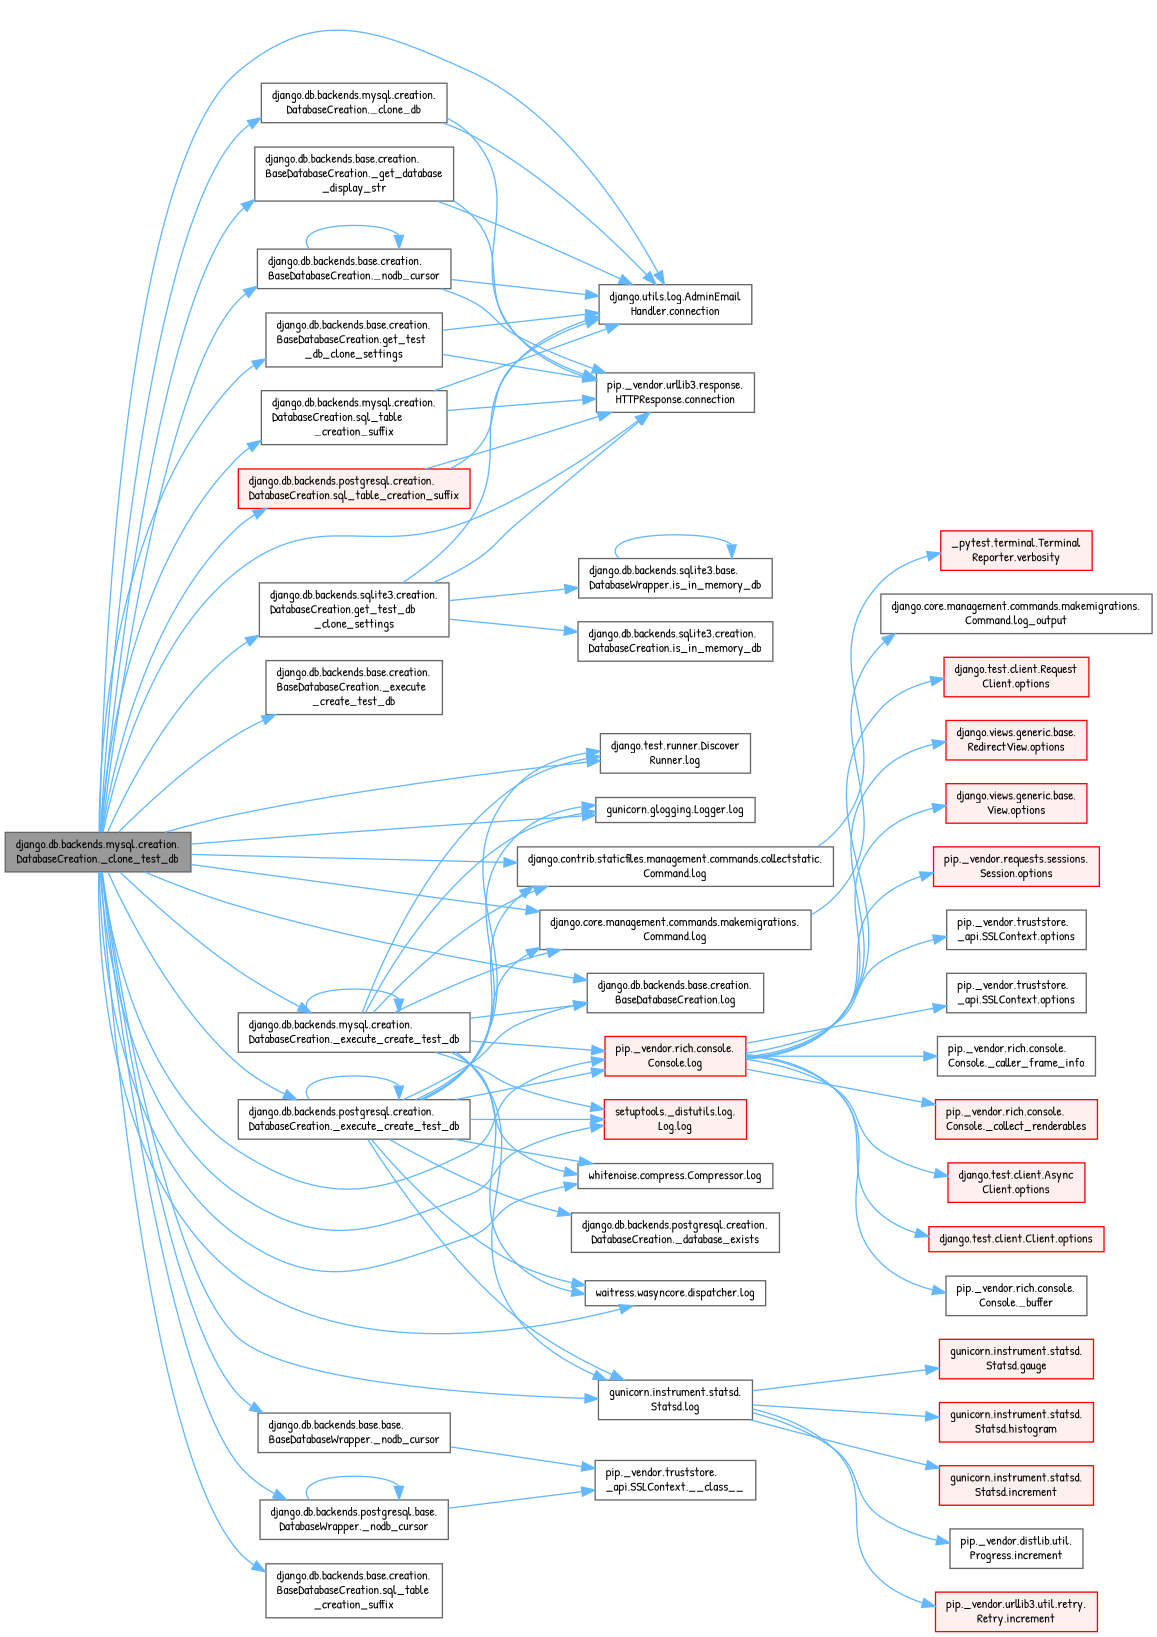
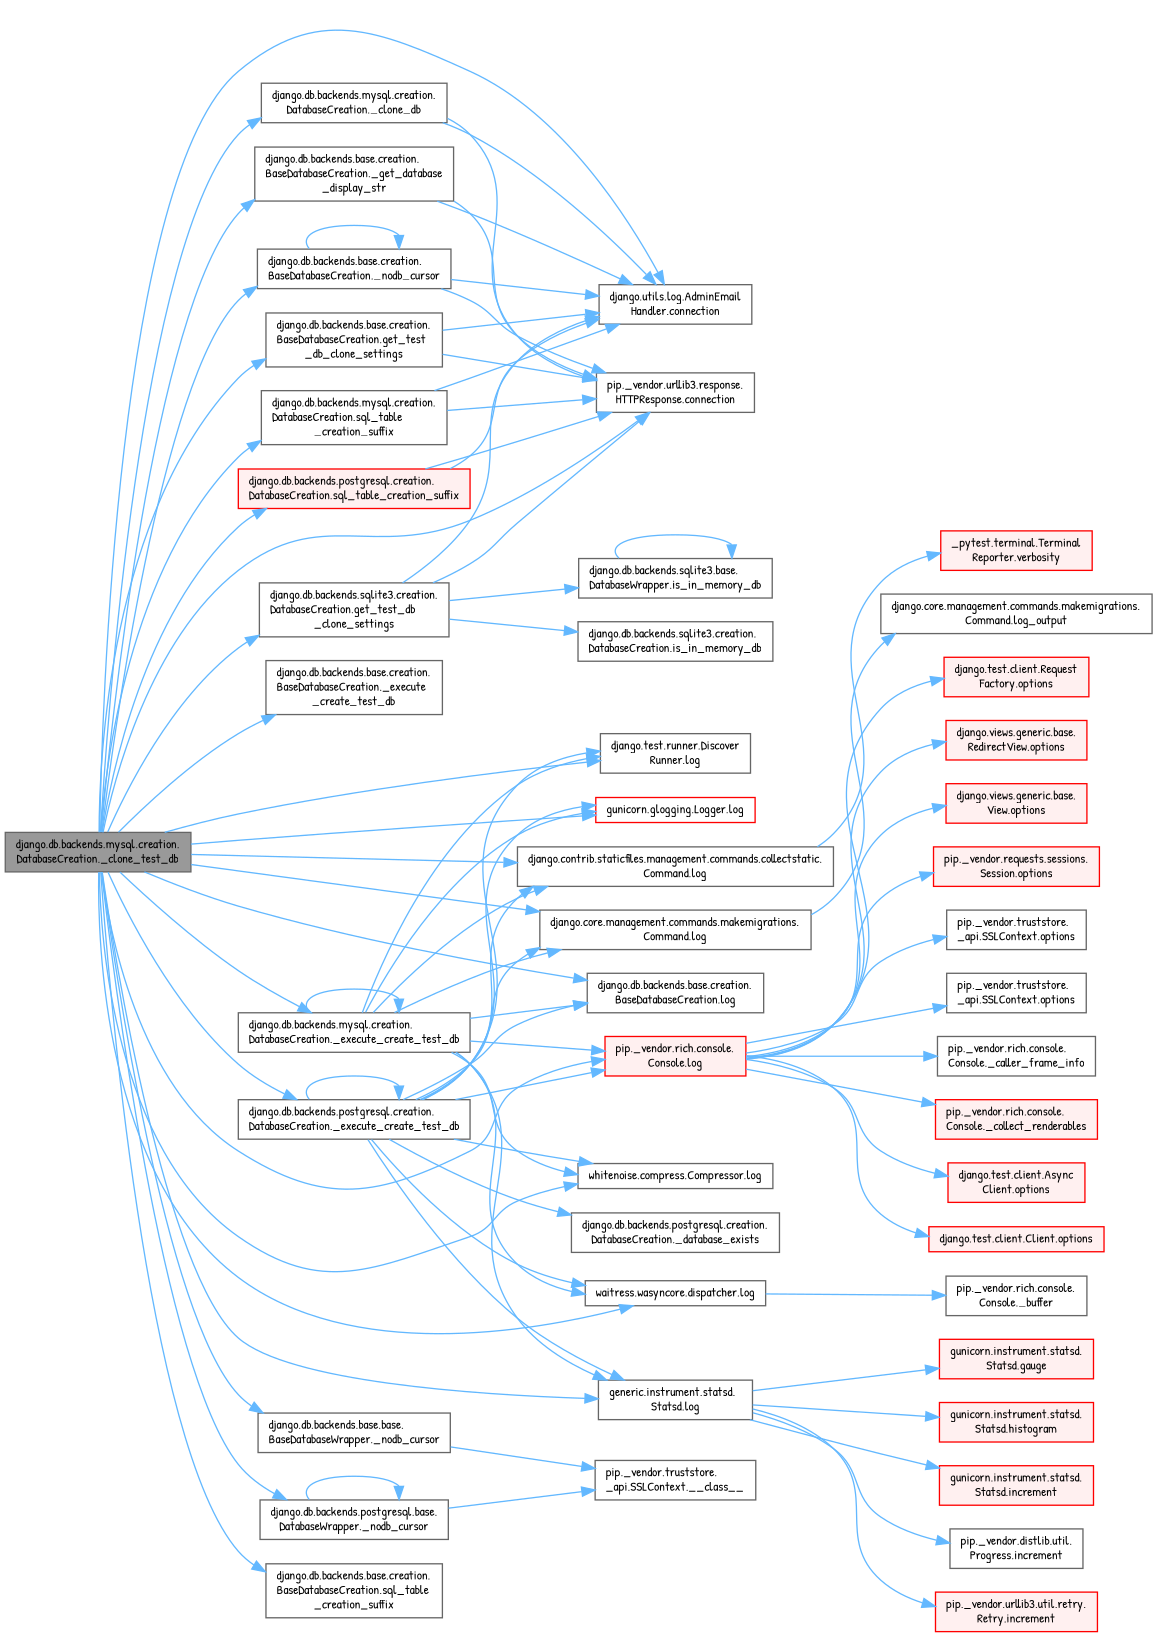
node "django.test.client.Request Client.options": label "django.test.client.Request Client.options" -> "django.test.client.Request Factory.options"
node "gunicorn.glogging.Logger.log": color grey40 -> red
node "setuptools._distutils.log. Log.log": removed
edge "pip._vendor.rich.console. Console.log" -> "pip._vendor.rich.console. Console._buffer": now "waitress.wasyncore.dispatcher.log" -> "pip._vendor.rich.console. Console._buffer"
node "gunicorn.instrument.statsd. Statsd.log": label "gunicorn.instrument.statsd. Statsd.log" -> "generic.instrument.statsd. Statsd.log"
